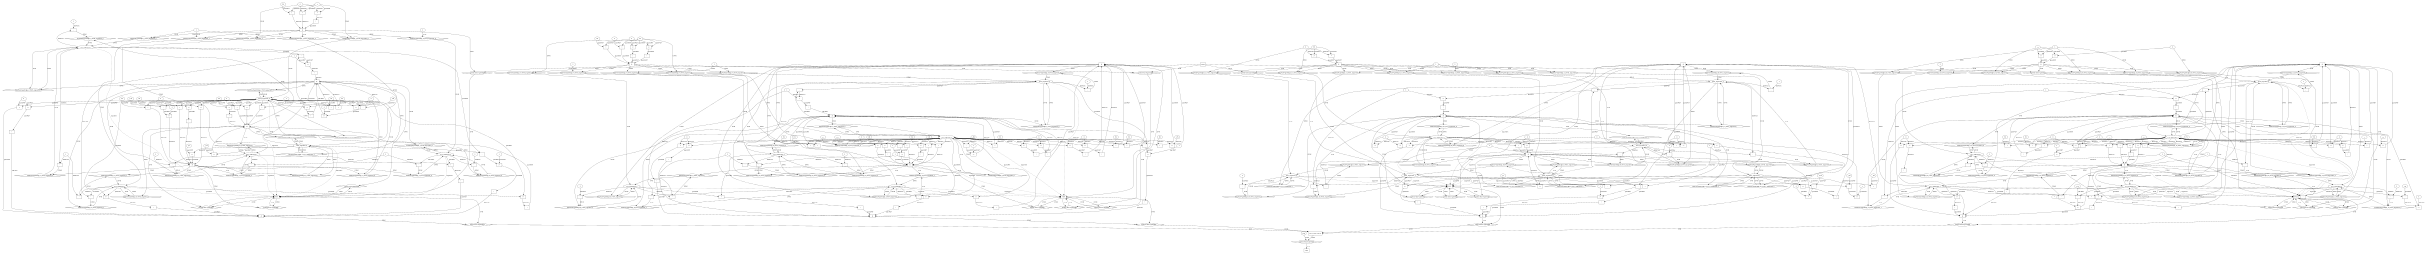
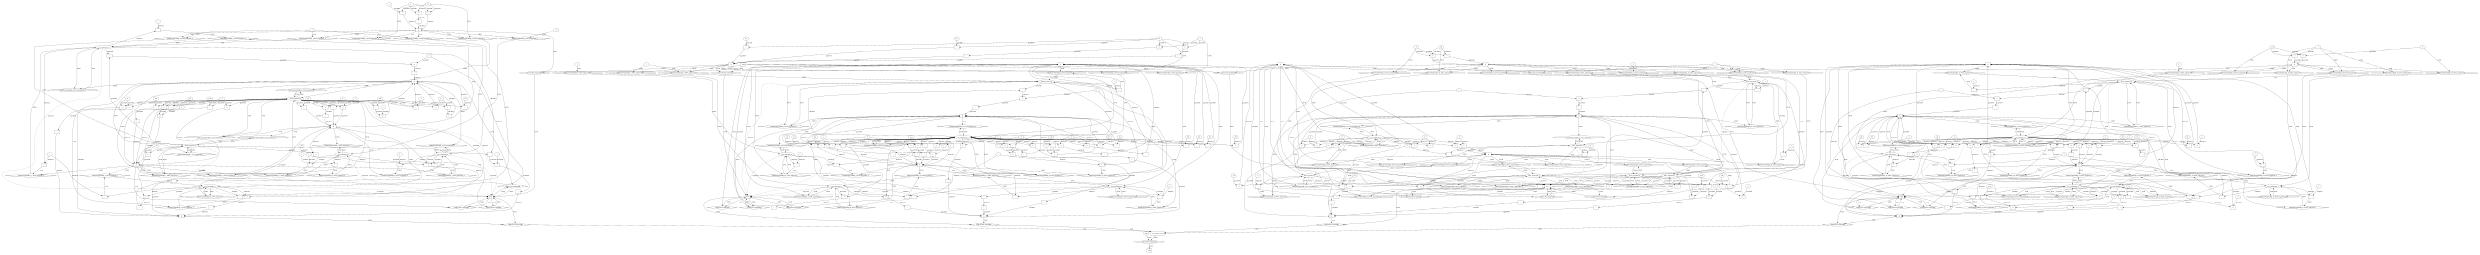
edge "INV2_argument_2" -> "INV2": removed, label "argument"
